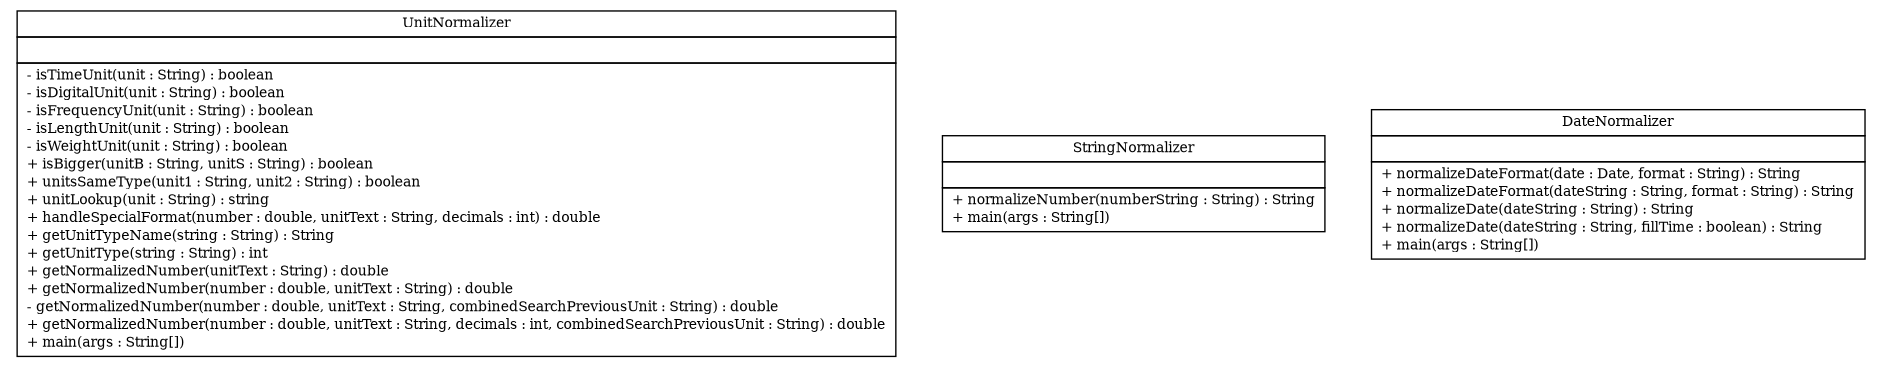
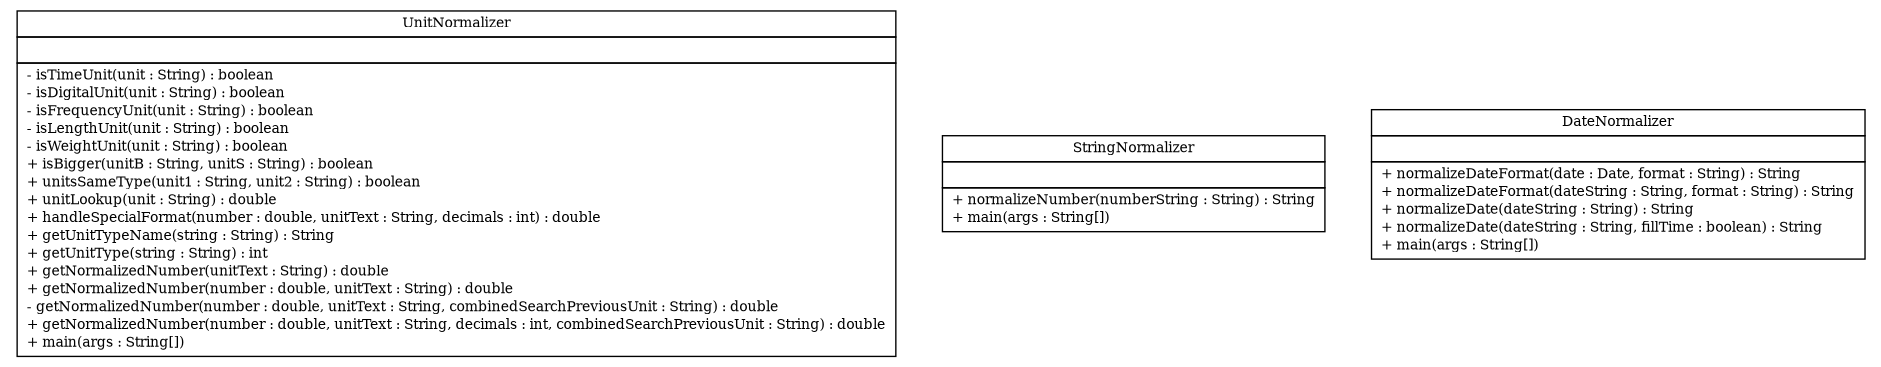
node "UnitNormalizer": text "+ unitLookup(unit : String) : string" -> "+ unitLookup(unit : String) : double"
